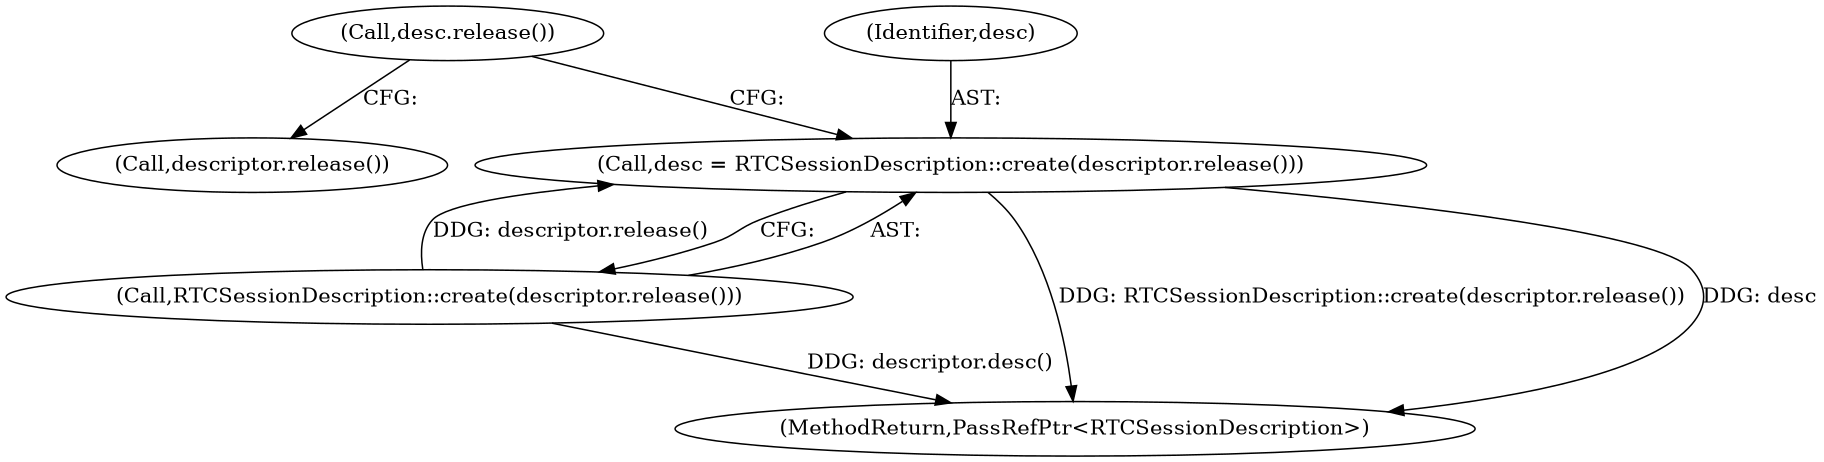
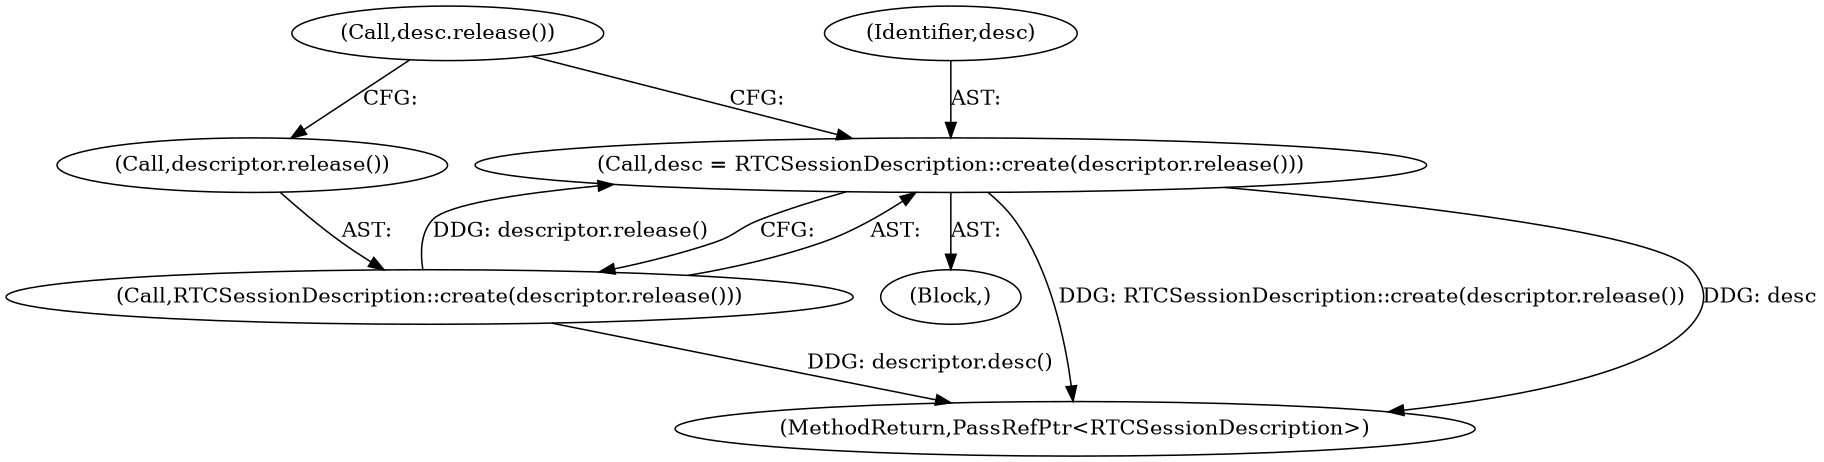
edge "(Call,descriptor.release())" -> "(Call,RTCSessionDescription::create(descriptor.release()))": added, label "AST:"
node "(Block,)": added
